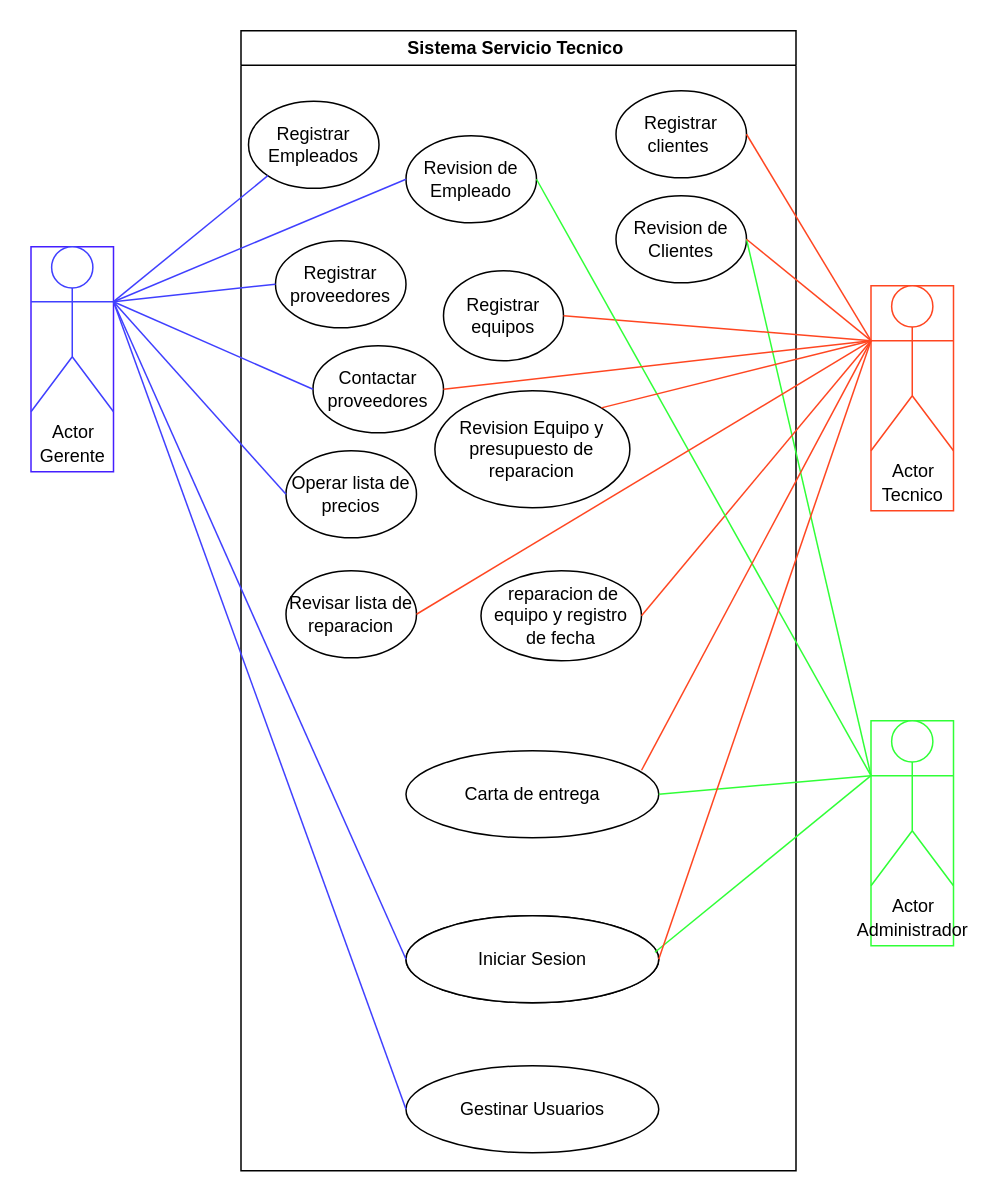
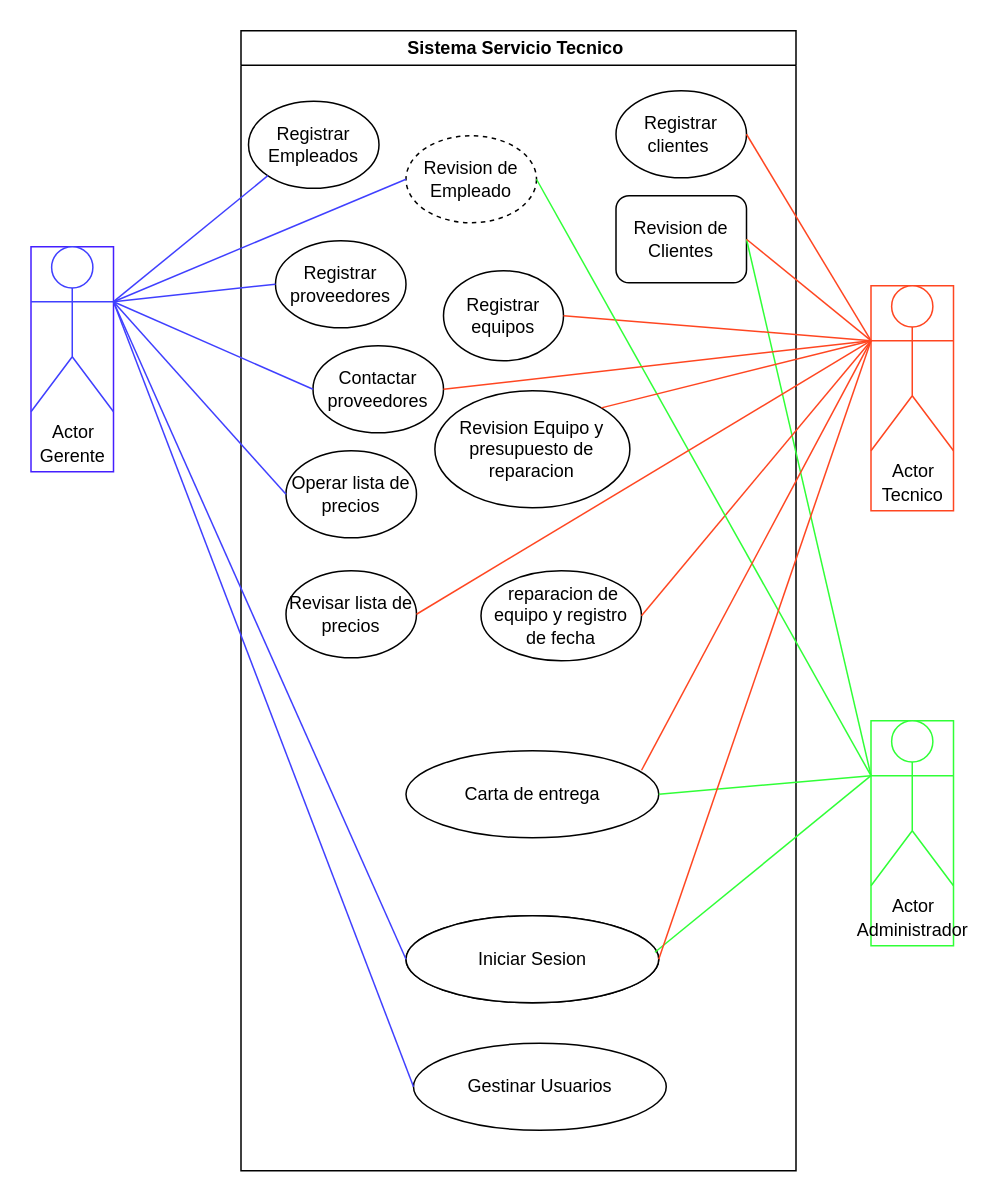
node "Revision de Empleado": style solid -> dashed
node "Revision de Clientes": shape ellipse -> rounded rectangle
node "Revisar lista de reparacion": label "Revisar lista de reparacion" -> "Revisar lista de precios"
node "Gestinar Usuarios": moved (532, 1109) -> (540, 1087)
